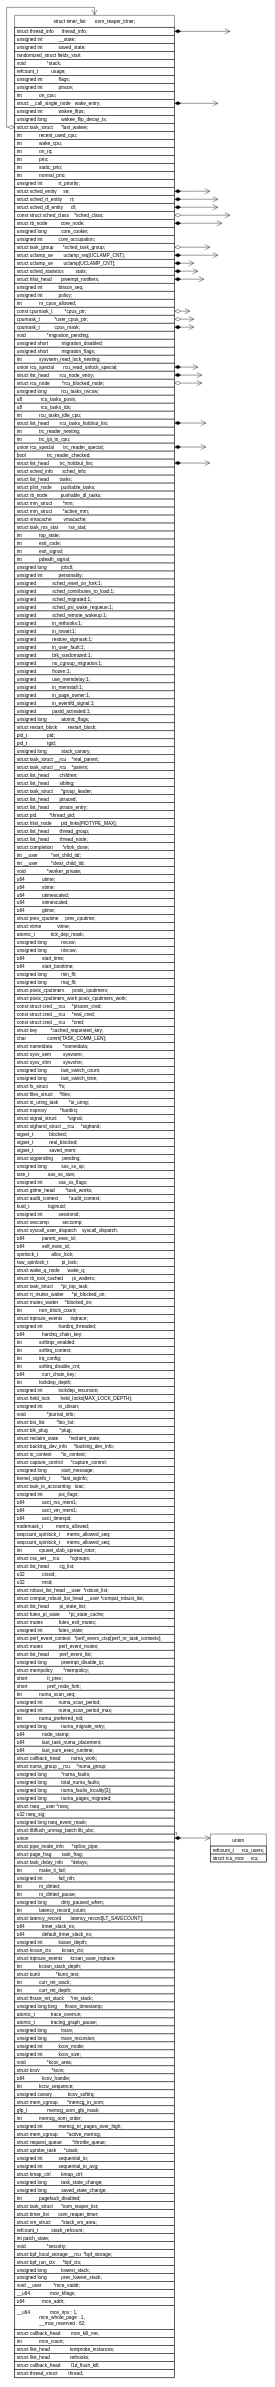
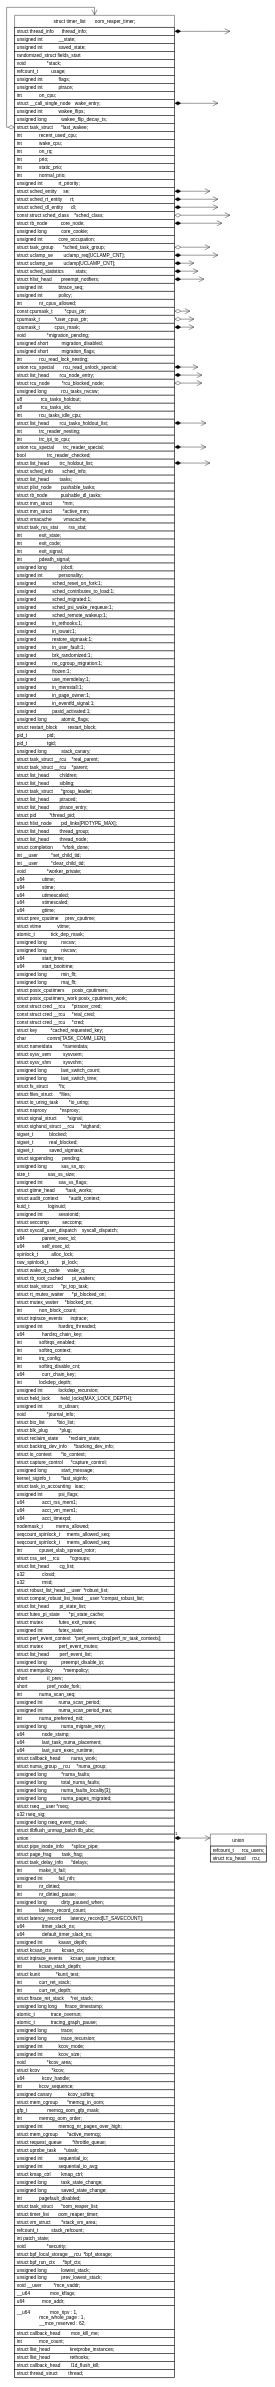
node "int sysvsem_read_lock_nesting;": label "int sysvsem_read_lock_nesting;" -> "int rcu_read_lock_nesting;"
node "u8 rcu_tasks_posix;": label "u8 rcu_tasks_posix;" -> "u8 rcu_tasks_holdout;"
node "int top_state;": label "int top_state;" -> "int exit_state;"
node "struct nsproxy *hardirq;": label "struct nsproxy *hardirq;" -> "struct nsproxy *nsproxy;"
node "sigset_t saved_mem;": label "sigset_t saved_mem;" -> "sigset_t saved_sigmask;"
node "struct rcu_mce rcu;": label "struct rcu_mce rcu;" -> "struct rcu_head rcu;"
